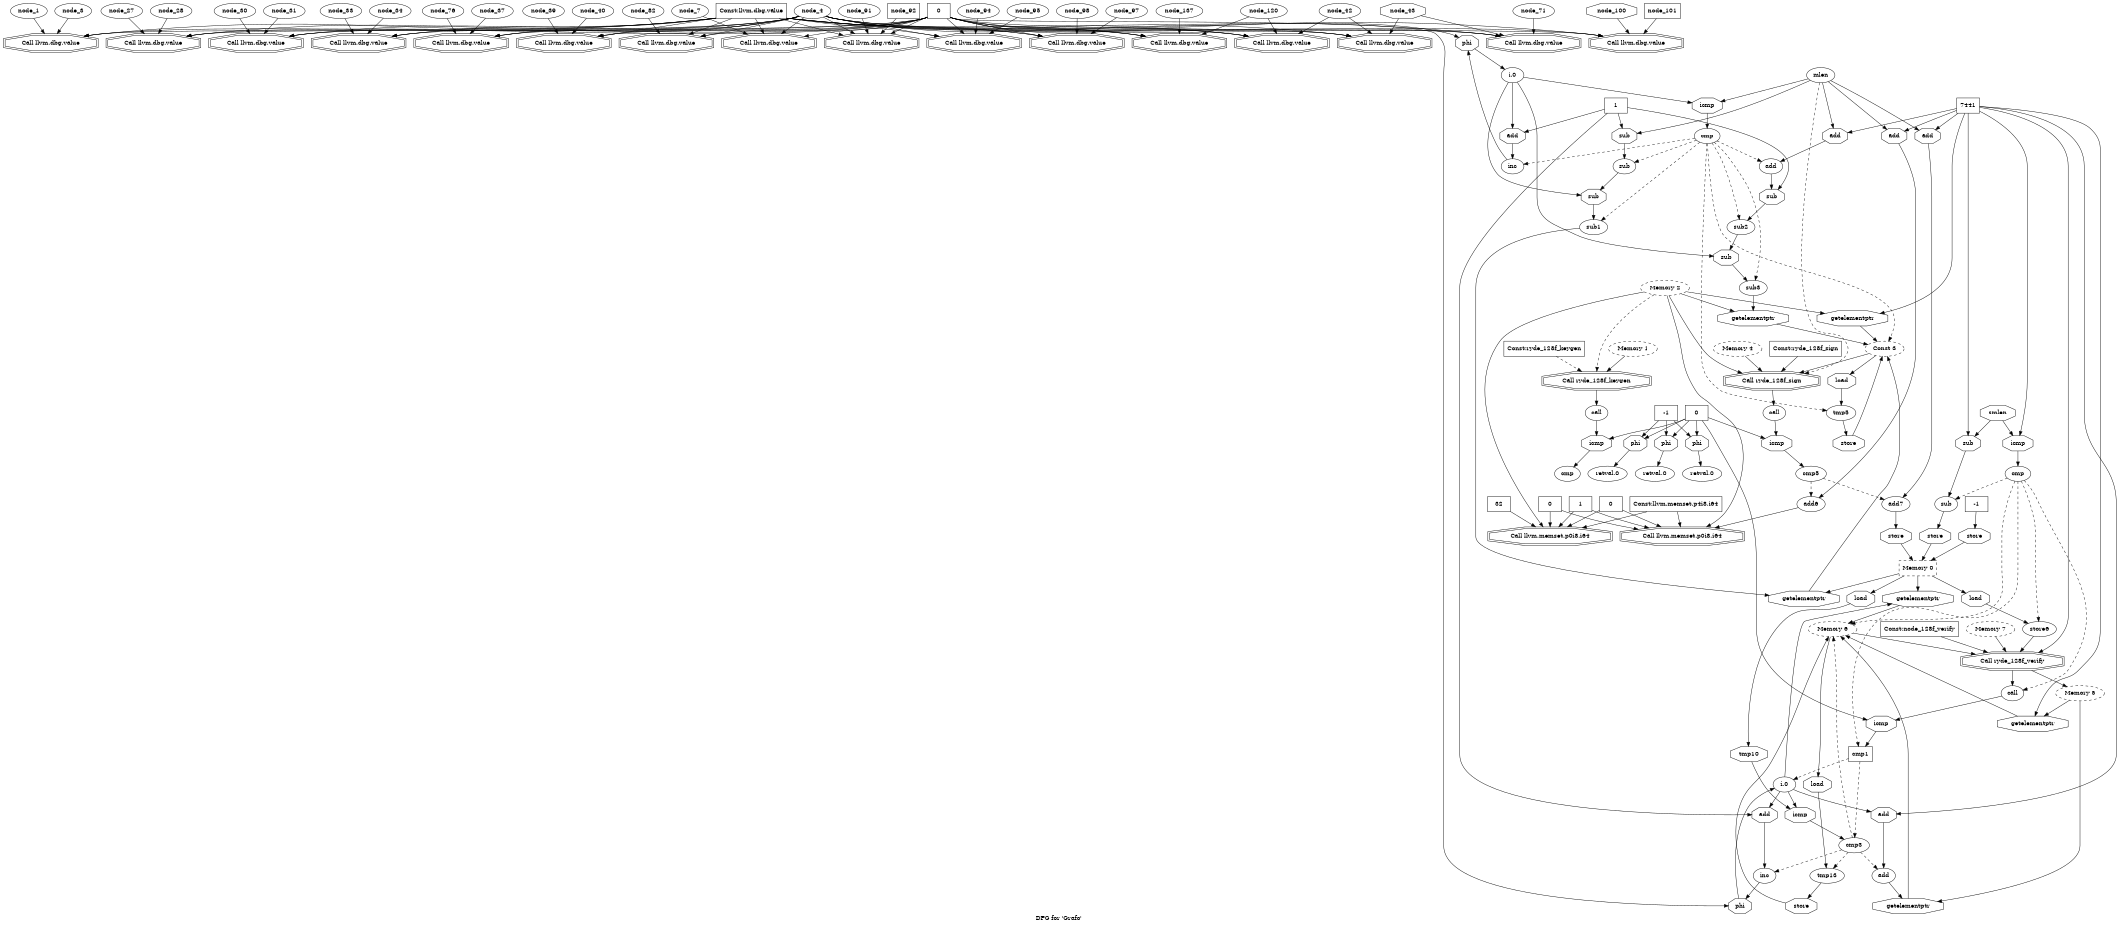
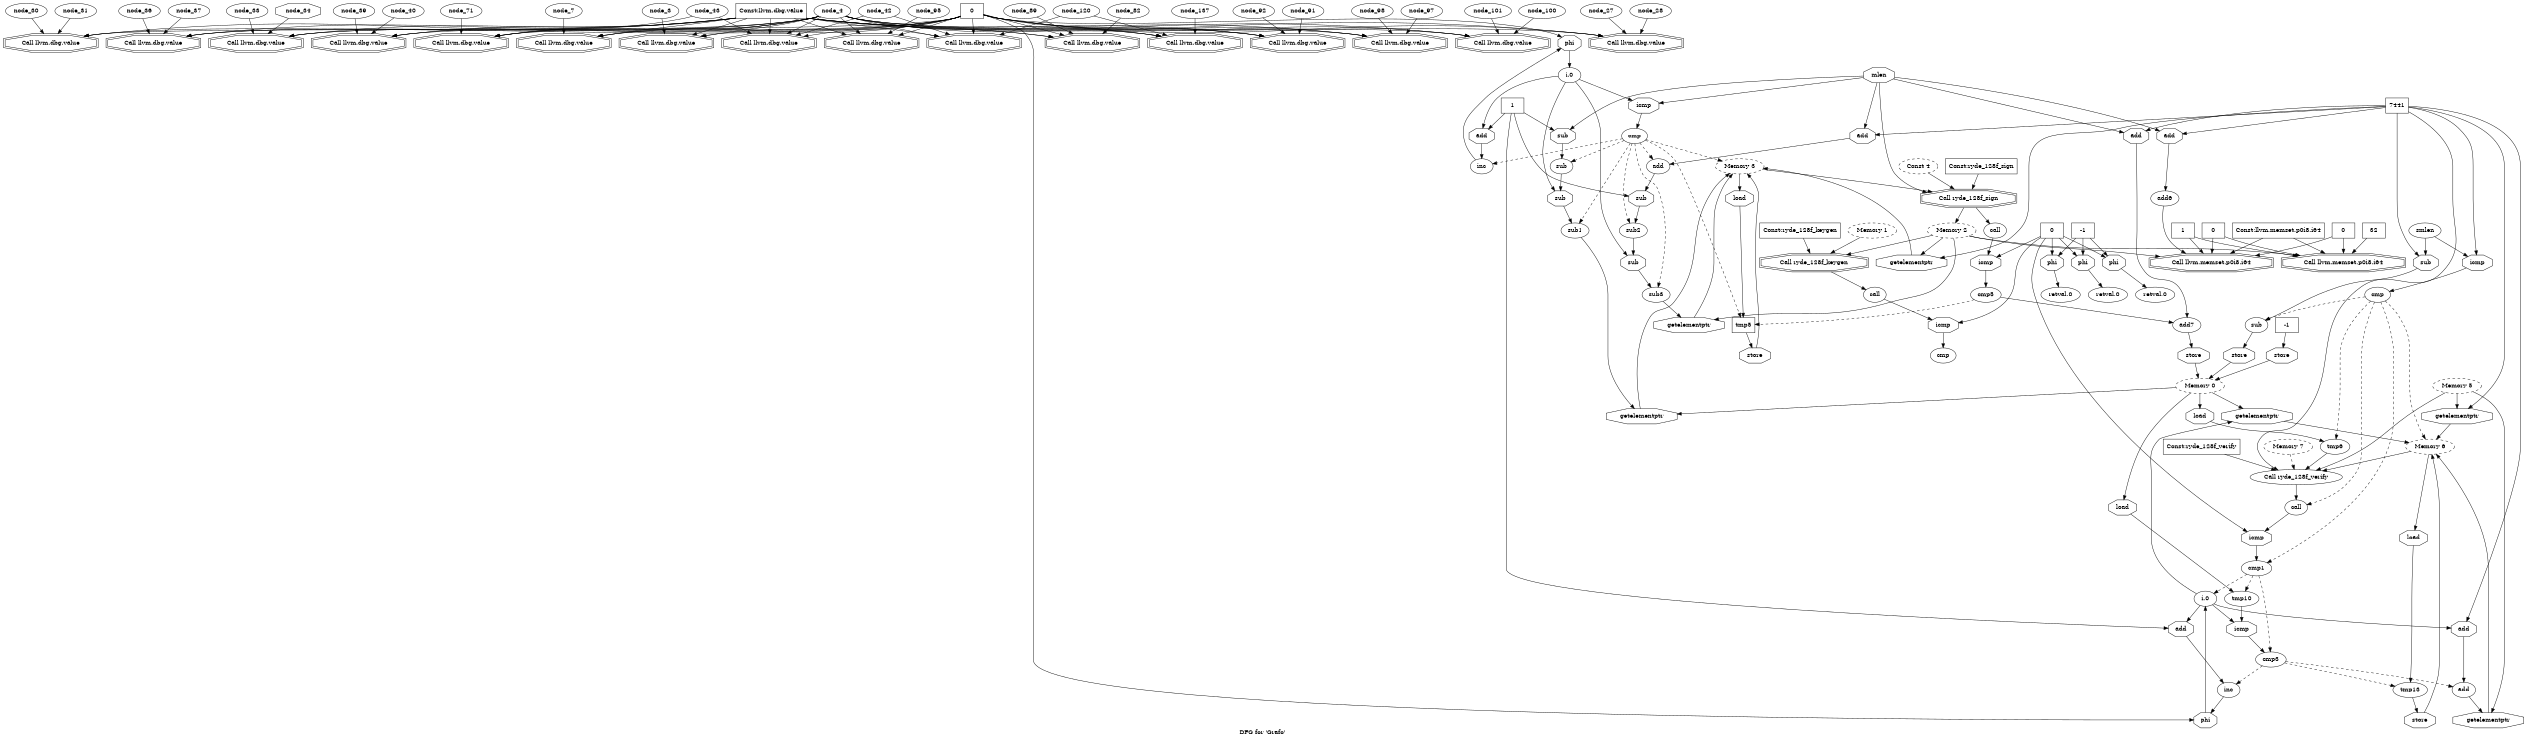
node "node_1": removed
node "node_34": shape ellipse -> octagon
node "node_76": label "node_76" -> "node_36"
node "node_92": shape box -> ellipse
node "node_94": removed
node "node_89": added
node "node_43": shape octagon -> ellipse
node "node_100": shape octagon -> ellipse
node "node_101": shape box -> ellipse
node "mlen": shape ellipse -> octagon
edge "mlen" -> "Call ryde_128f_sign": style dashed -> solid
edge "Memory 2" -> "Call ryde_128f_keygen": style dashed -> solid
edge "Memory 2" -> "Call ryde_128f_sign": reversed
node "Memory 4": label "Memory 4" -> "Const 4"
node "Const 3": label "Const 3" -> "Memory 3"
edge "Const:ryde_128f_keygen" -> "Call ryde_128f_keygen": style dashed -> solid
node "tmp5": shape ellipse -> box
node "smlen": shape octagon -> ellipse
edge "cmp5" -> "add6": now "cmp5" -> "tmp5"
edge "cmp5" -> "add7": style dashed -> solid
node "Const:llvm.memset.p4i8.i64": label "Const:llvm.memset.p4i8.i64" -> "Const:llvm.memset.p0i8.i64"
node "Memory 0": shape box -> ellipse
edge "cmp1" -> "tmp10": added
node "Const:node_128f_verify": label "Const:node_128f_verify" -> "Const:ryde_128f_verify"
node "store6": label "store6" -> "tmp6"
edge "Memory 7" -> "Call ryde_128f_verify": style solid -> dashed
node "Call ryde_128f_verify": shape doubleoctagon -> ellipse
edge "Call ryde_128f_verify" -> "Memory 5": reversed
edge "cmp3" -> "Memory 6": removed
node "tmp10": shape octagon -> ellipse
node "cmp1": shape box -> ellipse
